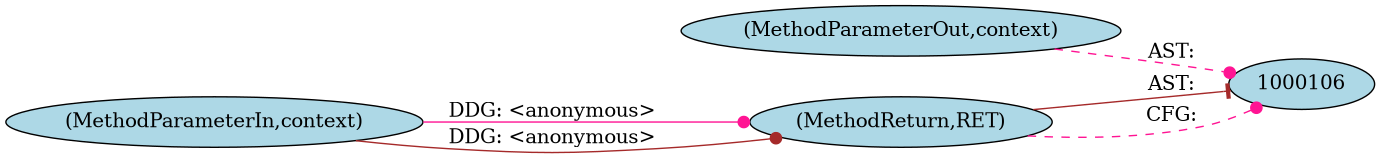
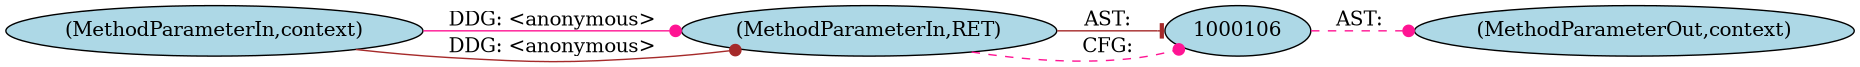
edge "(MethodParameterOut,context)" -> "1000106": reversed
node "(MethodReturn,RET)": label "(MethodReturn,RET)" -> "(MethodParameterIn,RET)"
